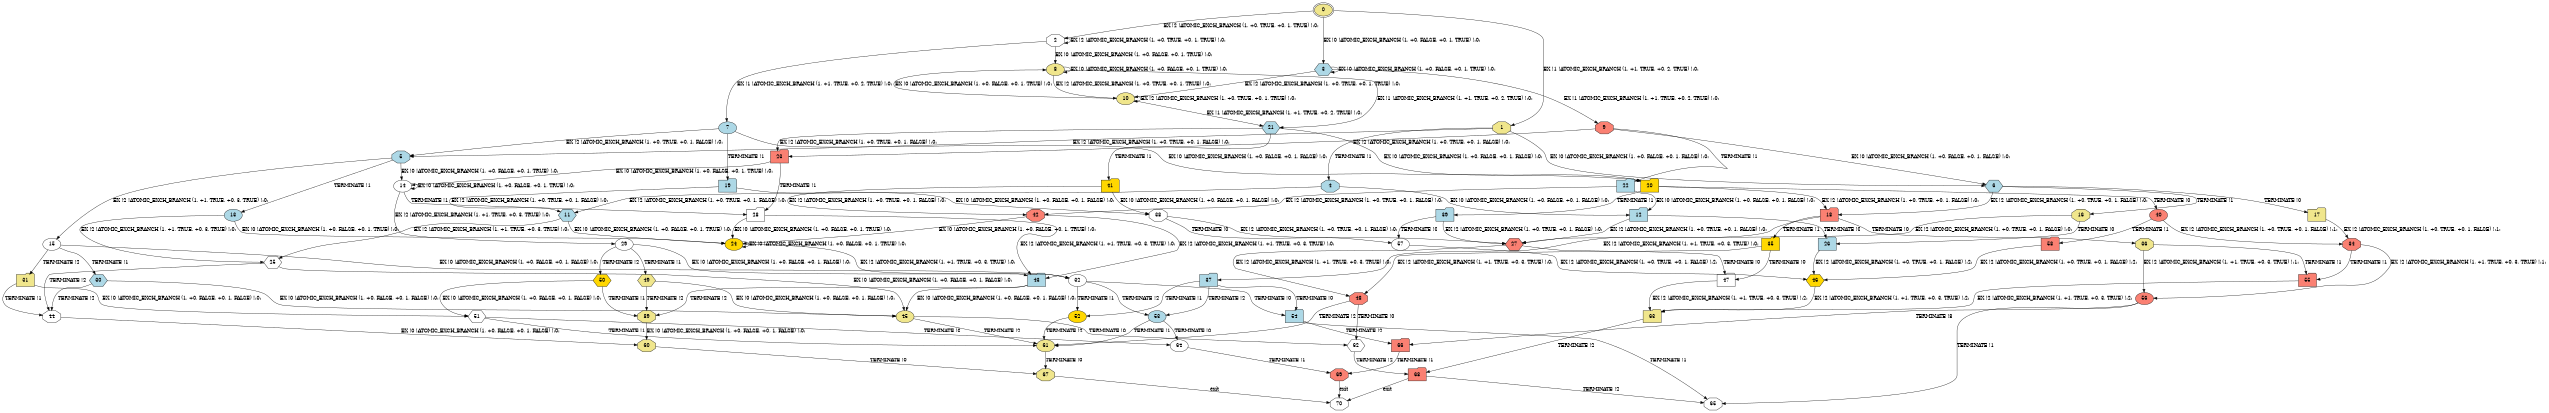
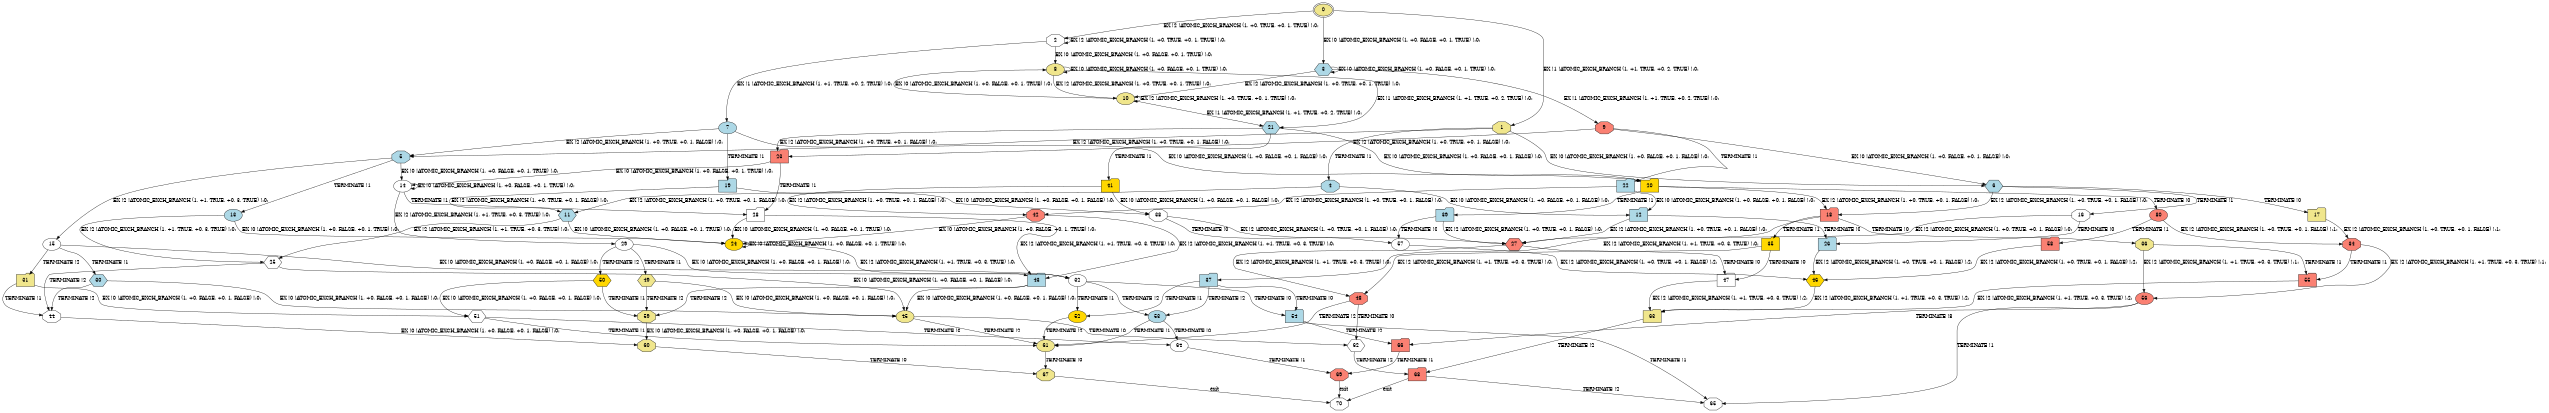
node "16": fillcolor khaki -> white
node "40": label "40" -> "80"
node "89": label "89" -> "59"
